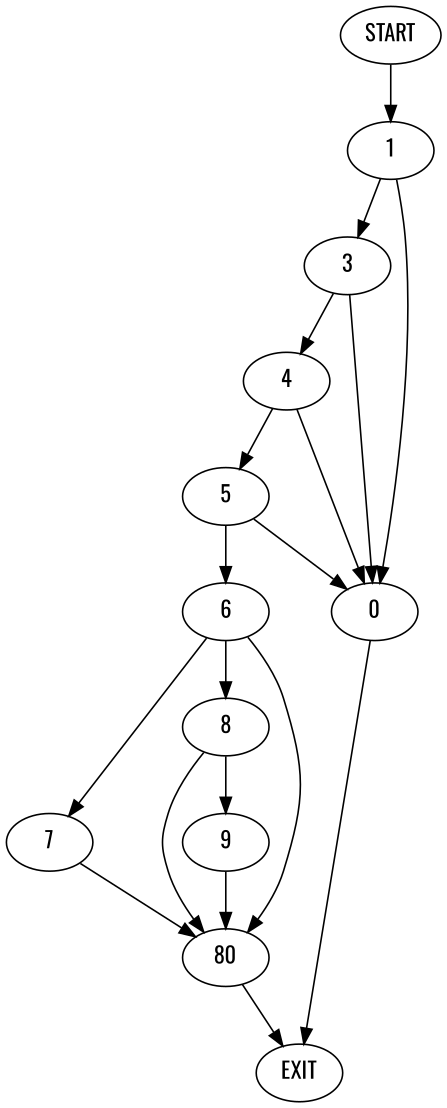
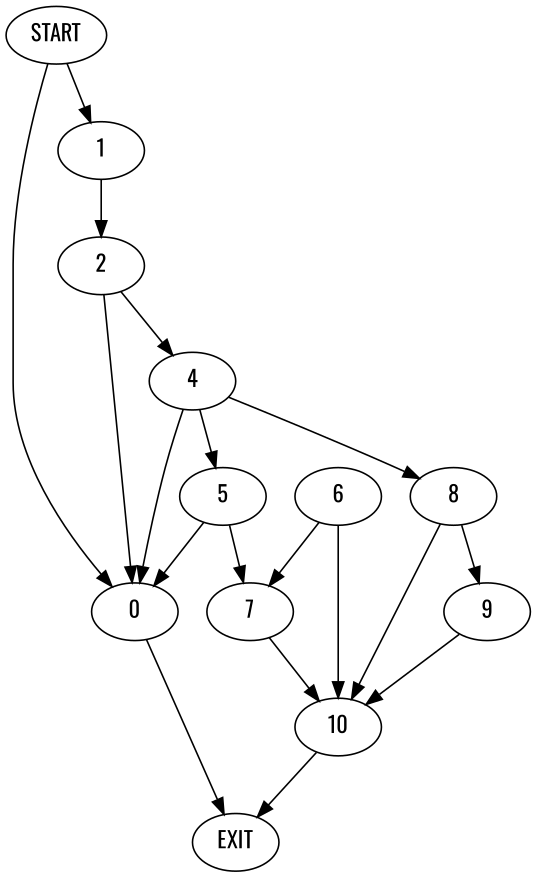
node "3": label "3" -> "2"
edge "1" -> "0": now "START" -> "0"
edge "5" -> "6": now "5" -> "7"
edge "6" -> "8": now "4" -> "8"
node "80": label "80" -> "10"
